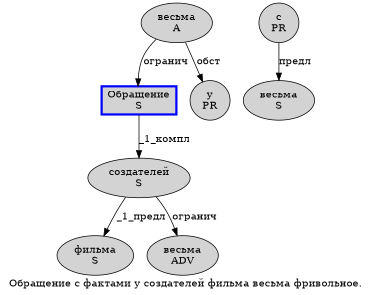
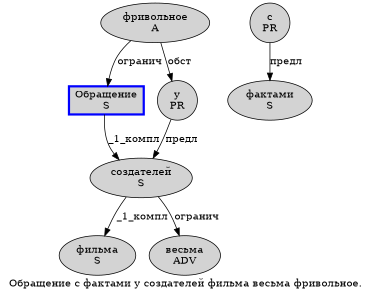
node "весьма A": label "весьма A" -> "фривольное A"
node "весьма S": label "весьма S" -> "фактами S"
edge "у PR" -> "создателей S": added, label "предл"
edge "создателей S" -> "фильма S": label "_1_предл" -> "_1_компл"
